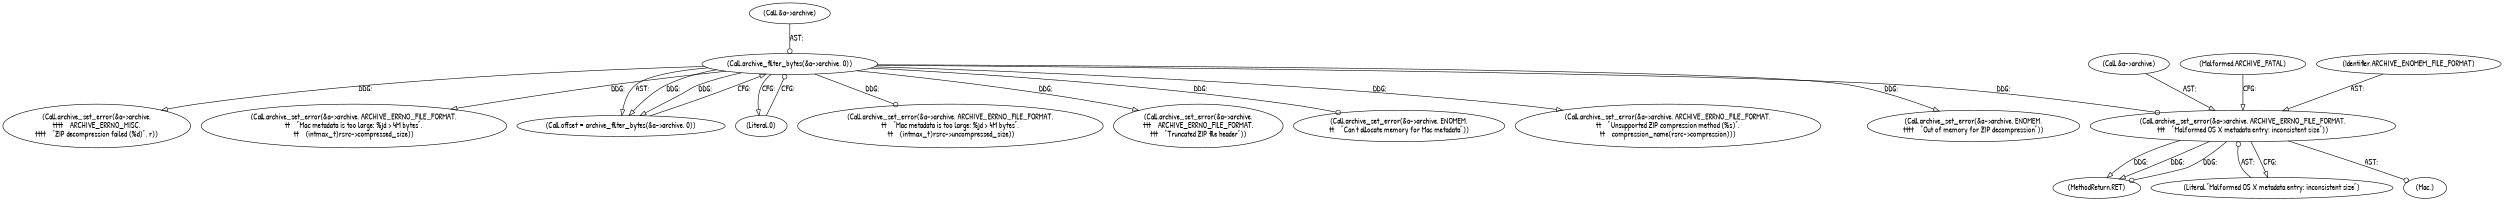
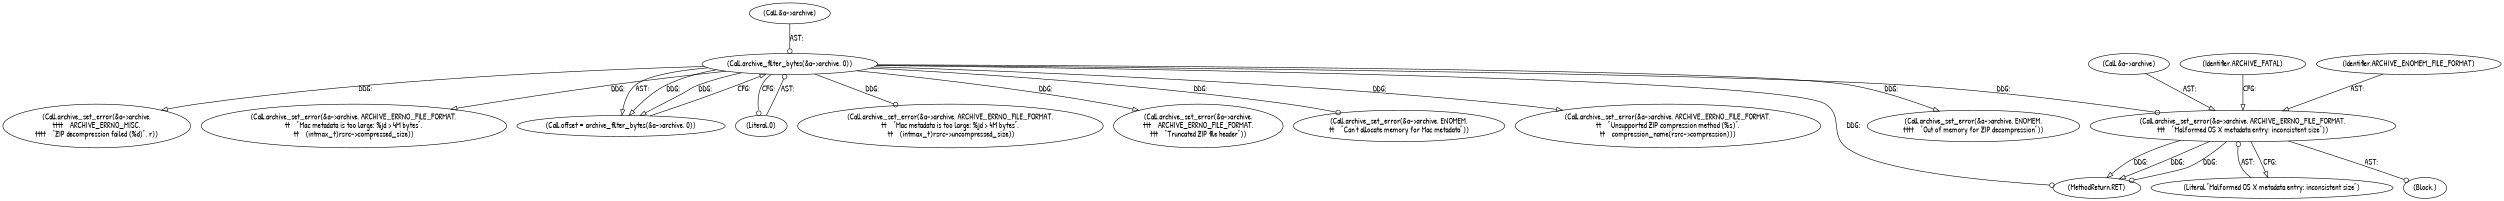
node "(Malformed,ARCHIVE_FATAL)": label "(Malformed,ARCHIVE_FATAL)" -> "(Identifier,ARCHIVE_FATAL)"
edge "(Call,archive_filter_bytes(&a->archive, 0))" -> "(MethodReturn,RET)": added, label "DDG:"
edge "(Literal,0)" -> "(Call,archive_filter_bytes(&a->archive, 0))": label "CFG: " -> "AST: "
edge "(Call,archive_filter_bytes(&a->archive, 0))" -> "(Literal,0)": arrowhead onormal -> odot
node "(Mac,)": label "(Mac,)" -> "(Block,)"
